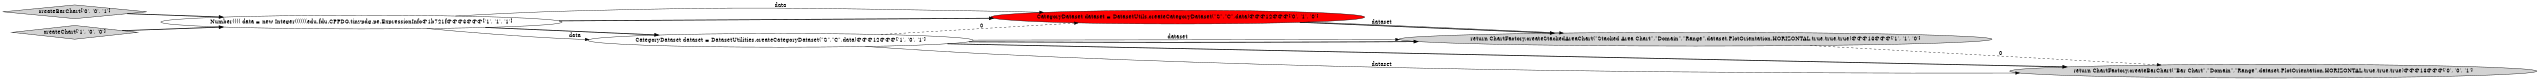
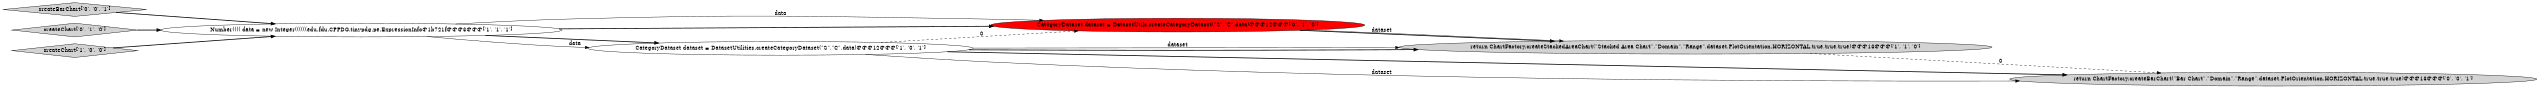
node "createChart['0', '1', '0']": added
